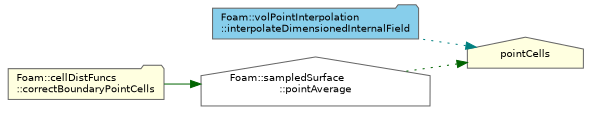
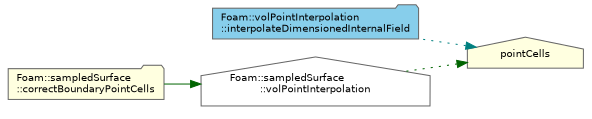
node "Foam::cellDistFuncs ::correctBoundaryPointCells": label "Foam::cellDistFuncs ::correctBoundaryPointCells" -> "Foam::sampledSurface ::correctBoundaryPointCells"
node "Foam::sampledSurface ::pointAverage": label "Foam::sampledSurface ::pointAverage" -> "Foam::sampledSurface ::volPointInterpolation"
